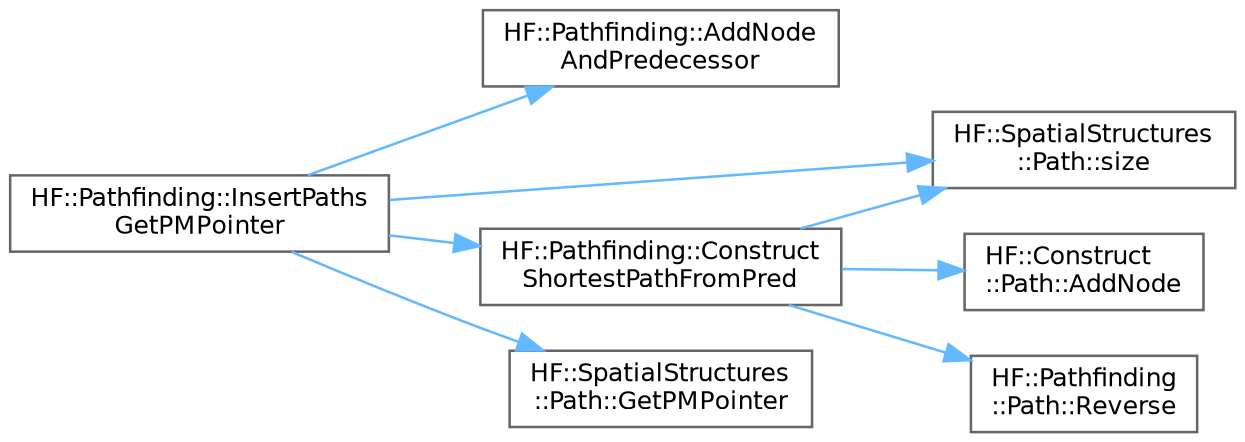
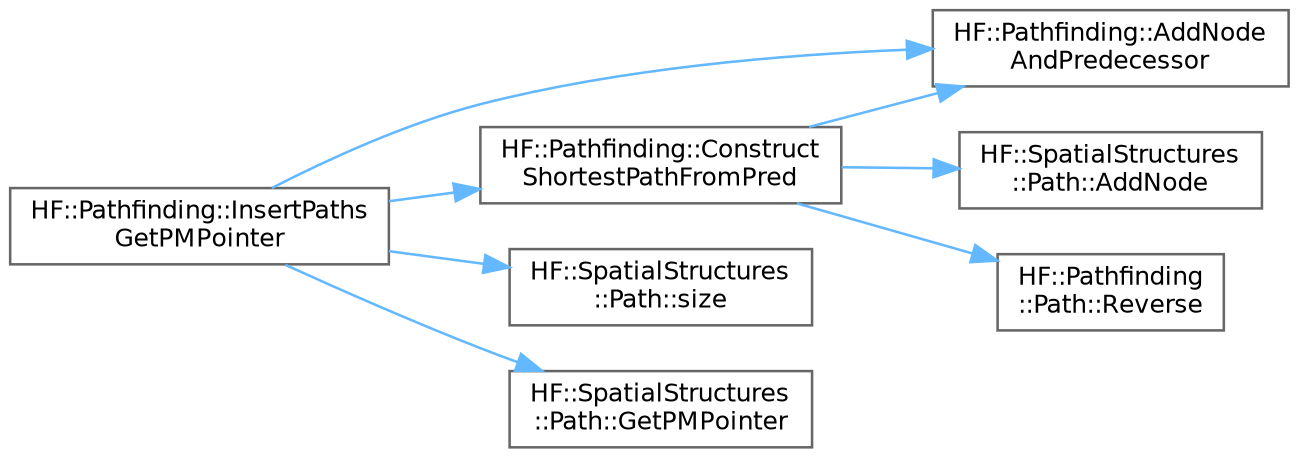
edge "HF::Pathfinding::Construct ShortestPathFromPred" -> "HF::SpatialStructures ::Path::size": now "HF::Pathfinding::Construct ShortestPathFromPred" -> "HF::Pathfinding::AddNode AndPredecessor"
node "HF::Construct ::Path::AddNode": label "HF::Construct ::Path::AddNode" -> "HF::SpatialStructures ::Path::AddNode"
